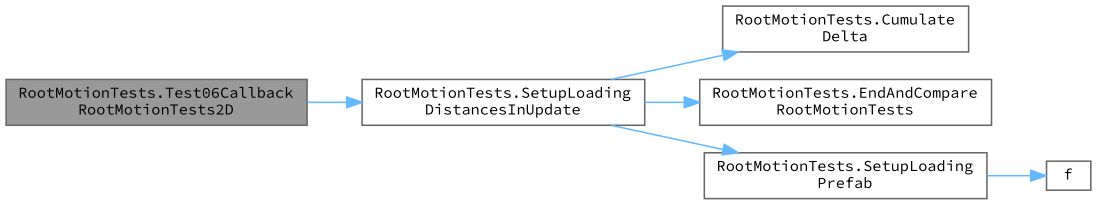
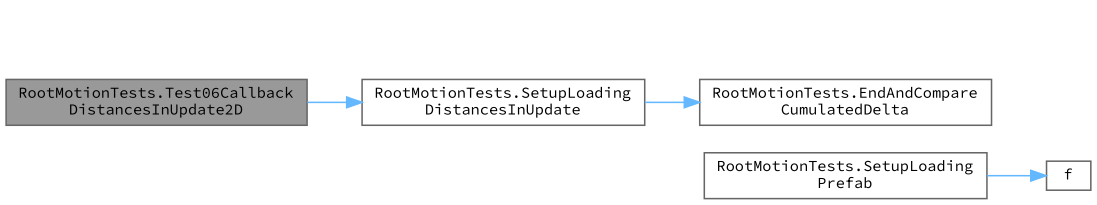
node "RootMotionTests.Cumulate Delta": removed
node "RootMotionTests.Test06Callback RootMotionTests2D": label "RootMotionTests.Test06Callback RootMotionTests2D" -> "RootMotionTests.Test06Callback DistancesInUpdate2D"
node "RootMotionTests.EndAndCompare RootMotionTests": label "RootMotionTests.EndAndCompare RootMotionTests" -> "RootMotionTests.EndAndCompare CumulatedDelta"
edge "RootMotionTests.SetupLoading DistancesInUpdate" -> "RootMotionTests.SetupLoading Prefab": removed
